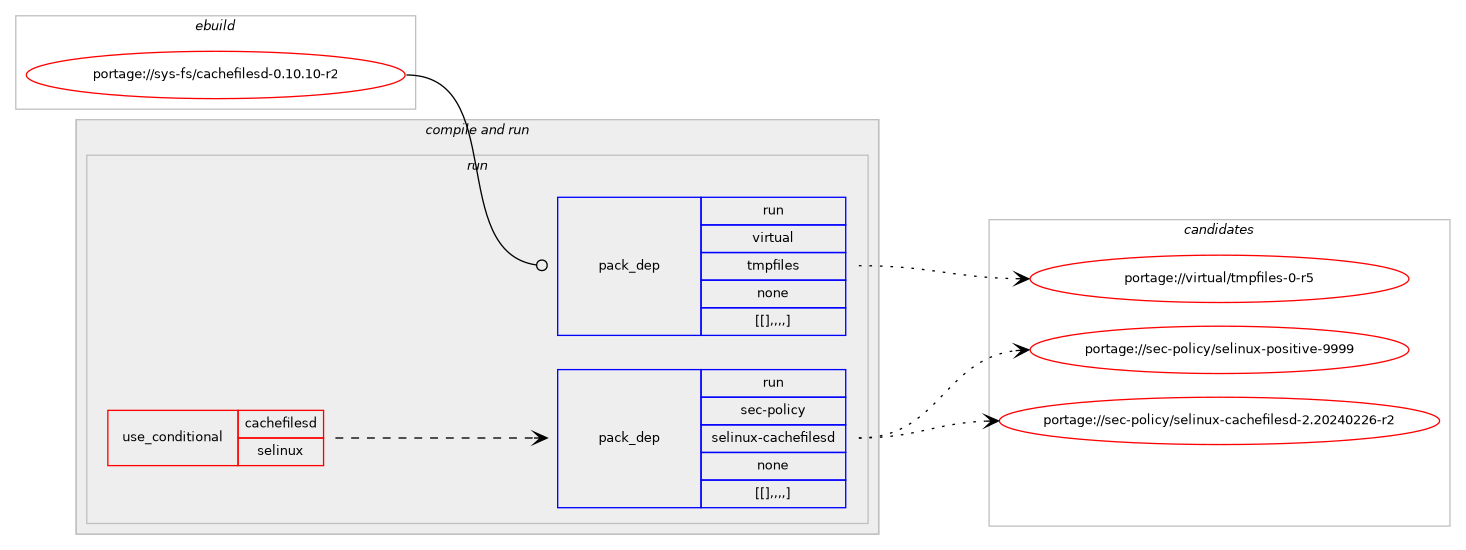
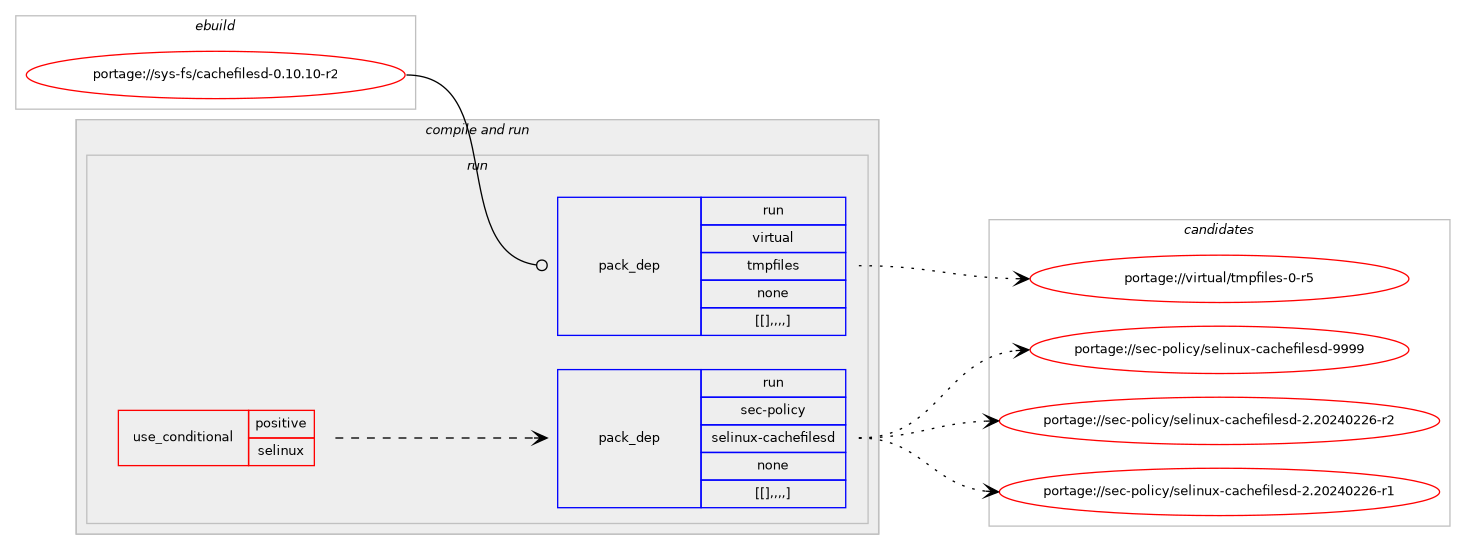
node "portage://sec-policy/selinux-positive-9999": label "portage://sec-policy/selinux-positive-9999" -> "portage://sec-policy/selinux-cachefilesd-9999"
node "use_conditional": text "cachefilesd" -> "positive"
node "portage://sec-policy/selinux-cachefilesd-2.20240226-r1": added
